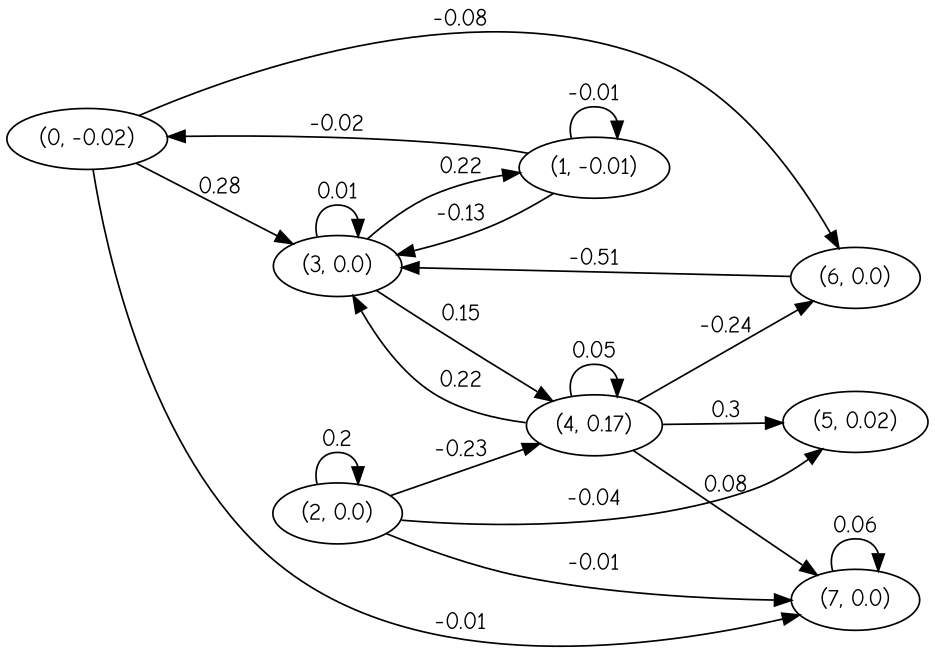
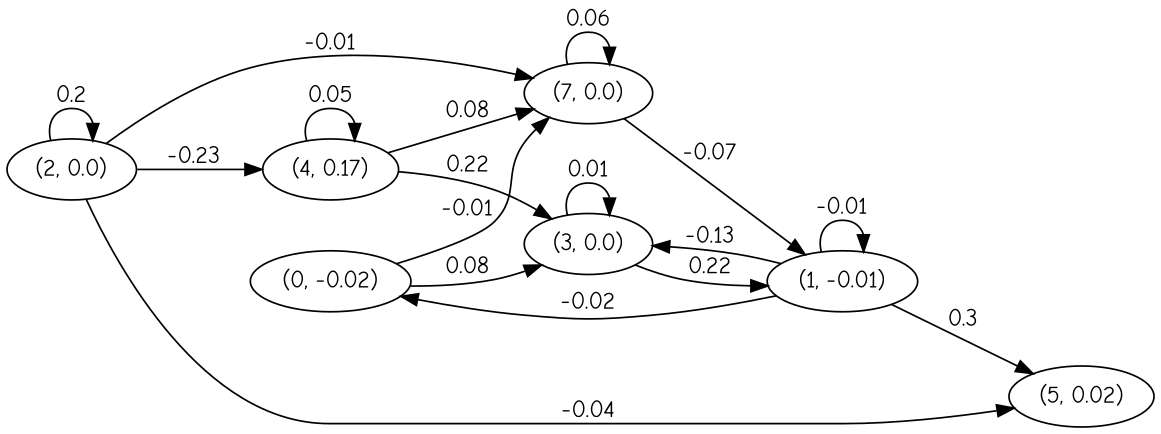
edge "(7, 0.0)" -> "(1, -0.01)": added, label "-0.07"
edge "(0, -0.02)" -> "(3, 0.0)": label "0.28" -> "0.08"
node "(6, 0.0)": removed
edge "(3, 0.0)" -> "(4, 0.17)": removed, label "0.15"
edge "(4, 0.17)" -> "(5, 0.02)": now "(1, -0.01)" -> "(5, 0.02)"
